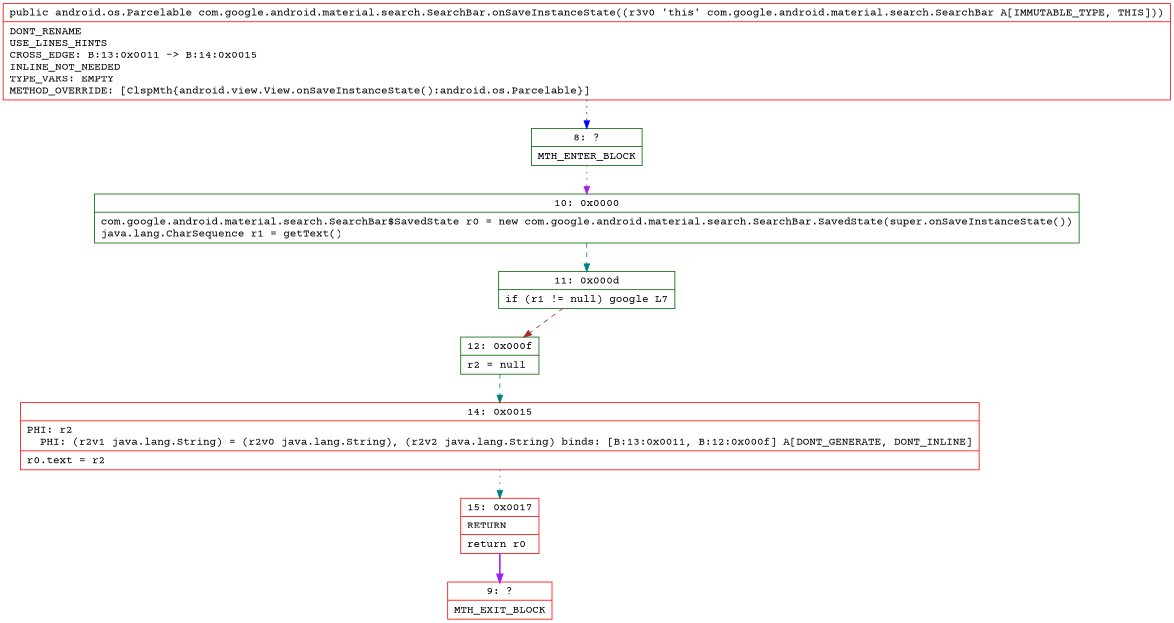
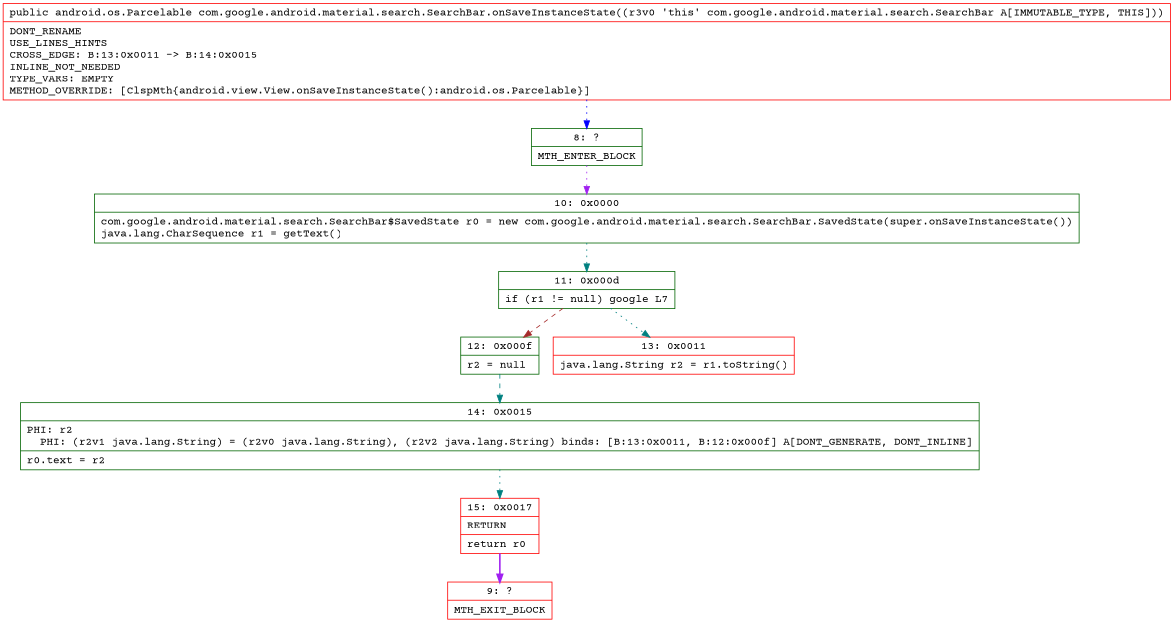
edge "10: 0x0000" -> "11: 0x000d": style dashed -> dotted
node "13: 0x0011": added
node "14: 0x0015": color red -> darkgreen
